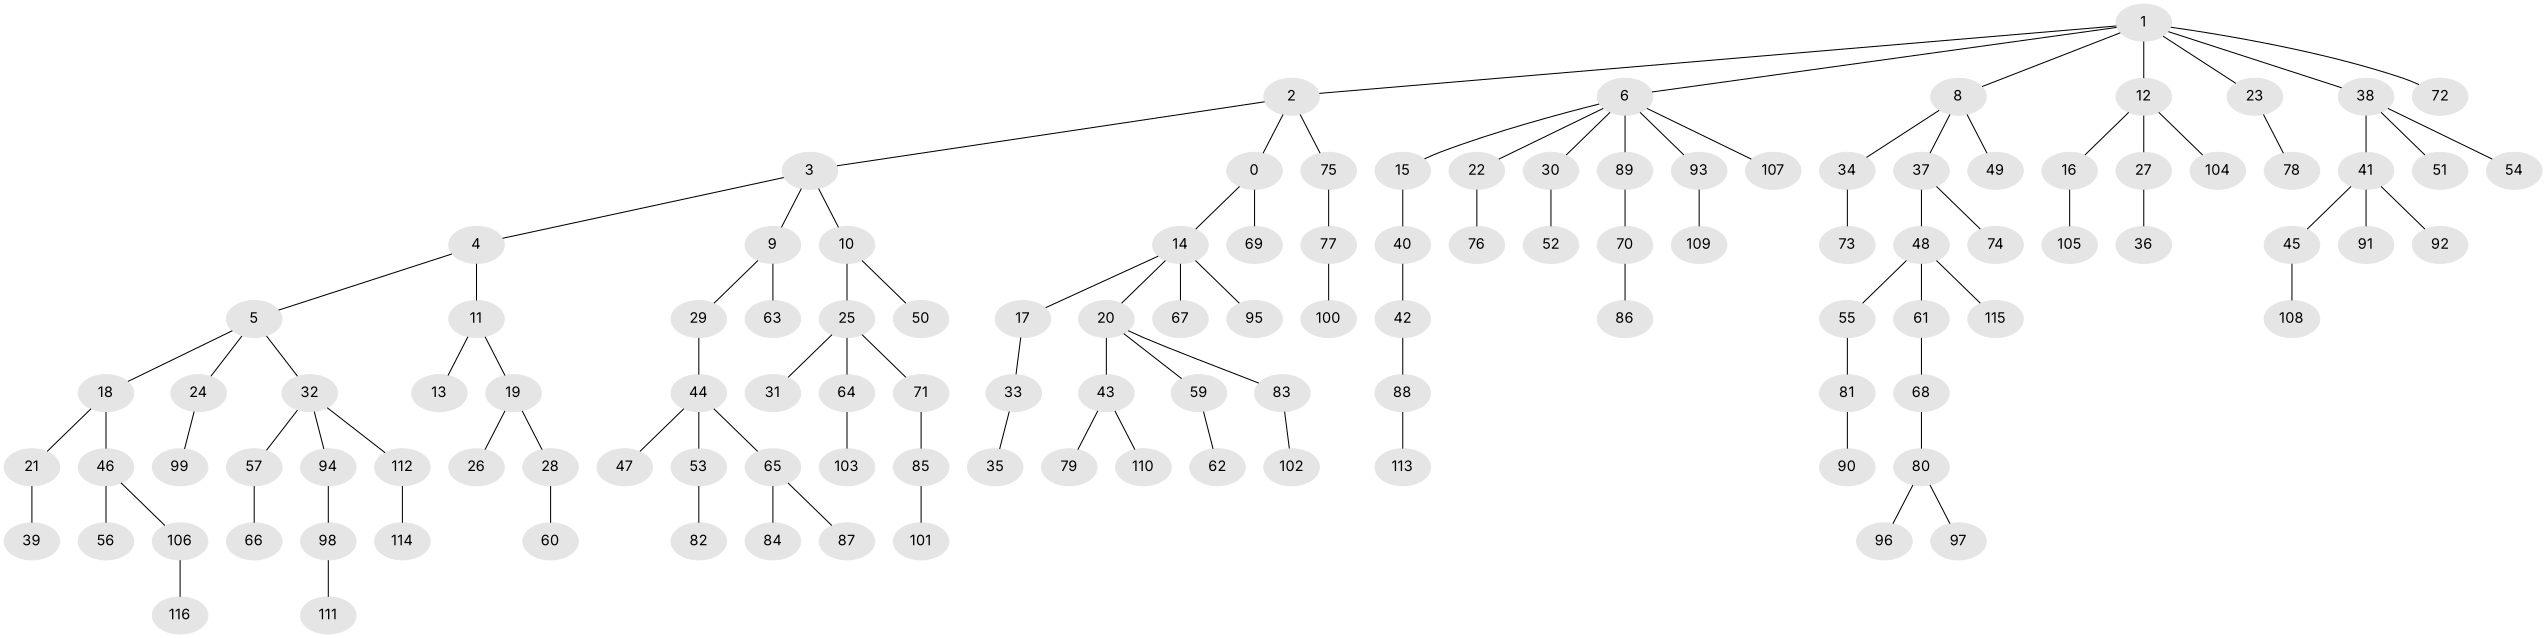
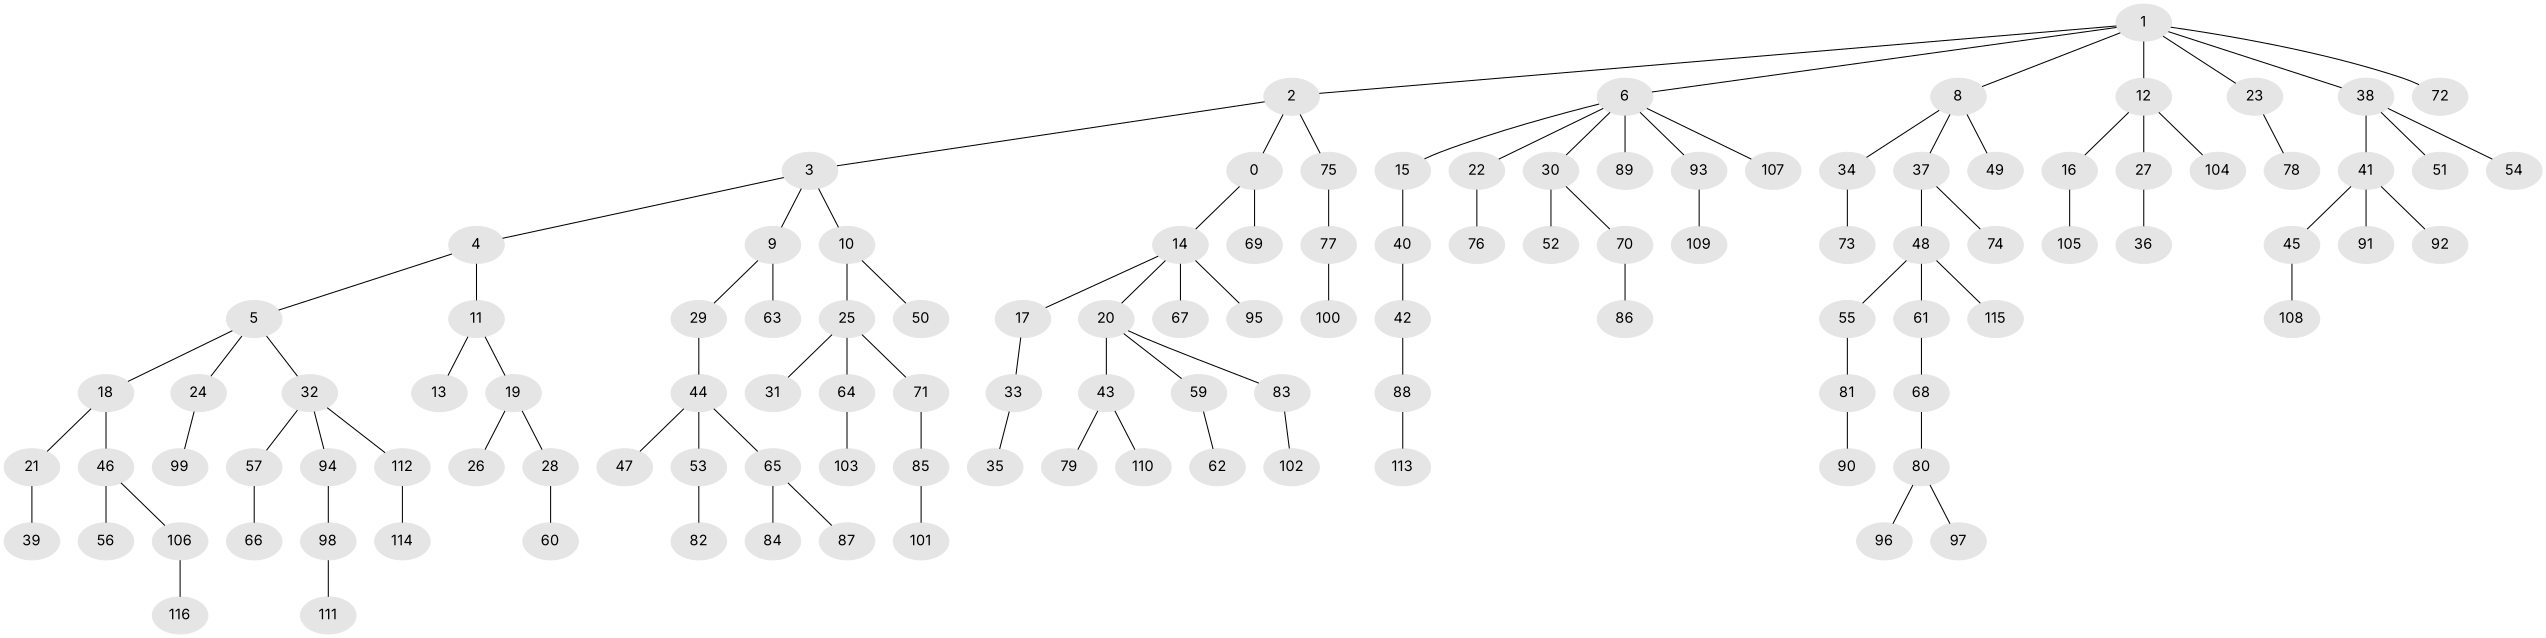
edge "89" -- "70": now "30" -- "70"
